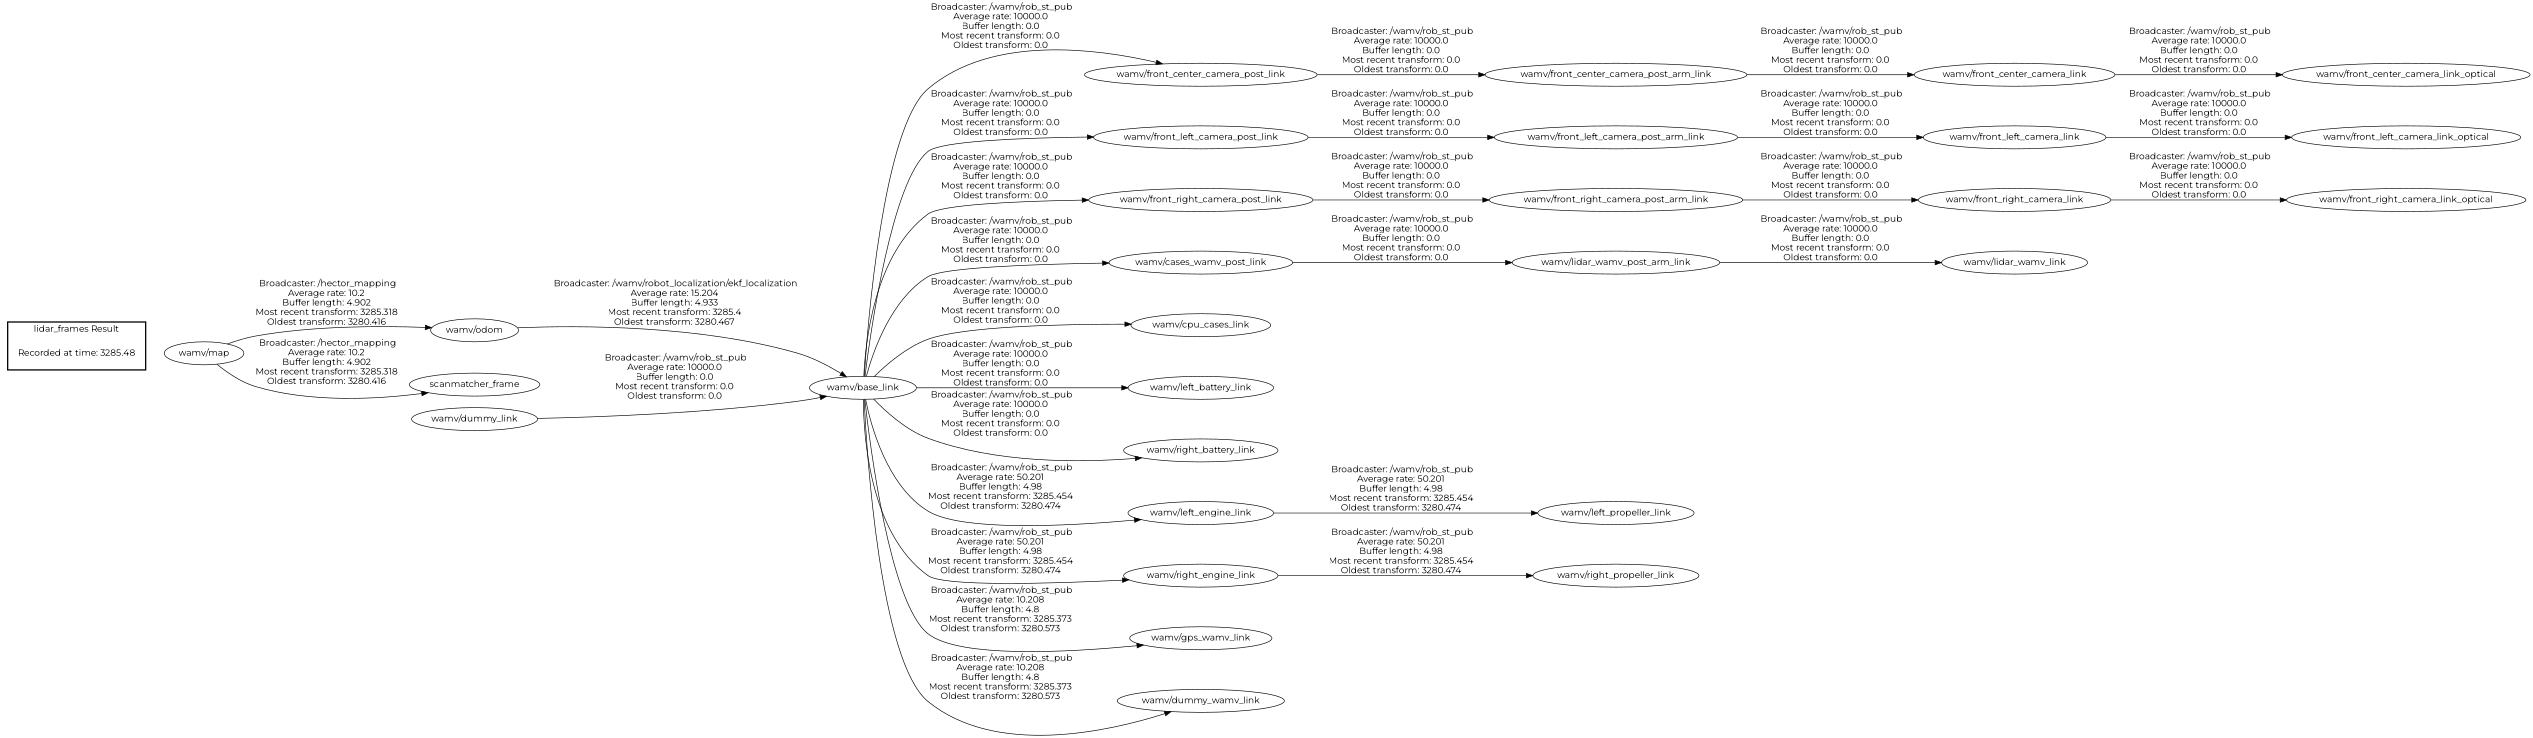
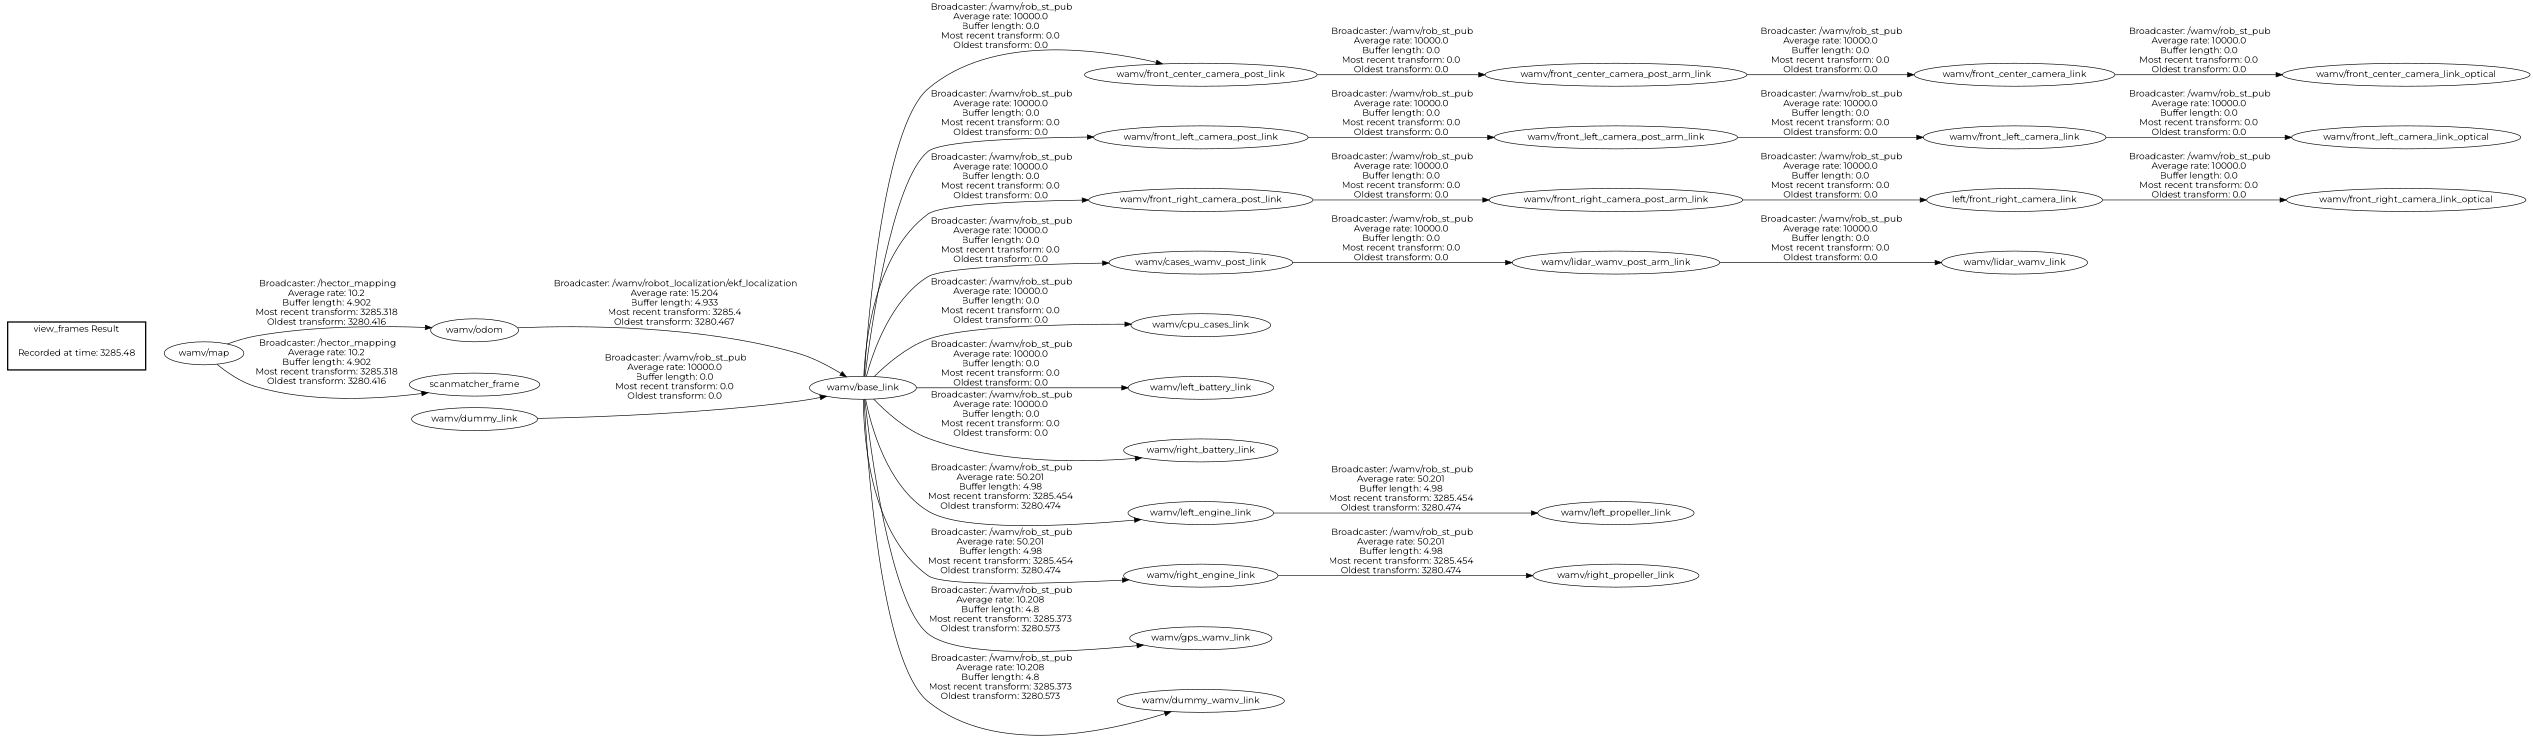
node "wamv/front_right_camera_link": label "wamv/front_right_camera_link" -> "left/front_right_camera_link"
cluster "lidar_frames Result": label "lidar_frames Result" -> "view_frames Result"
